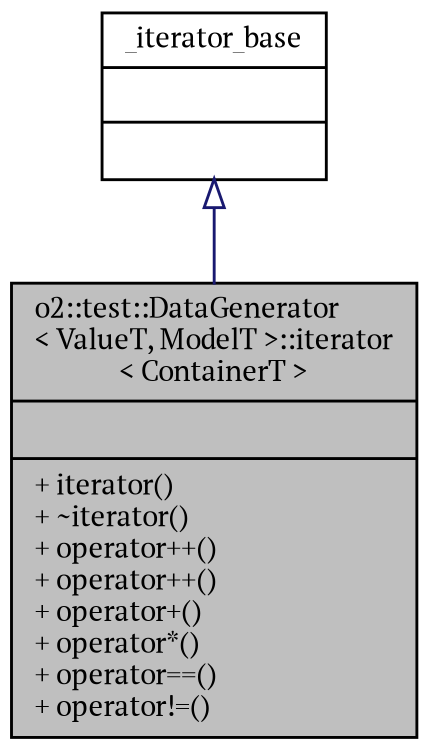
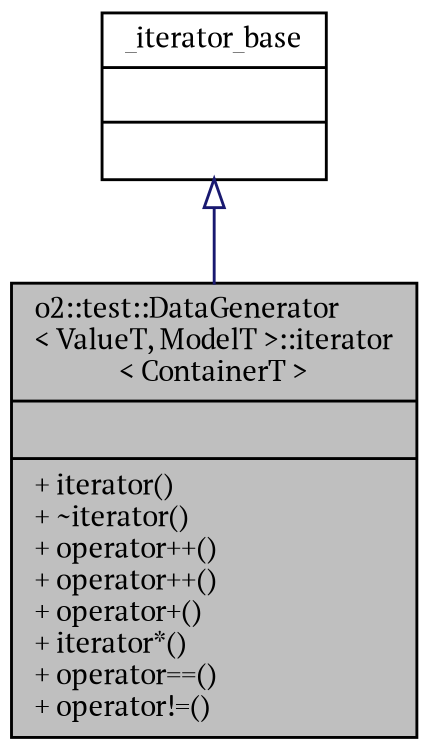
node "o2::test::DataGenerator": text "+ operator*()" -> "+ iterator*()"
